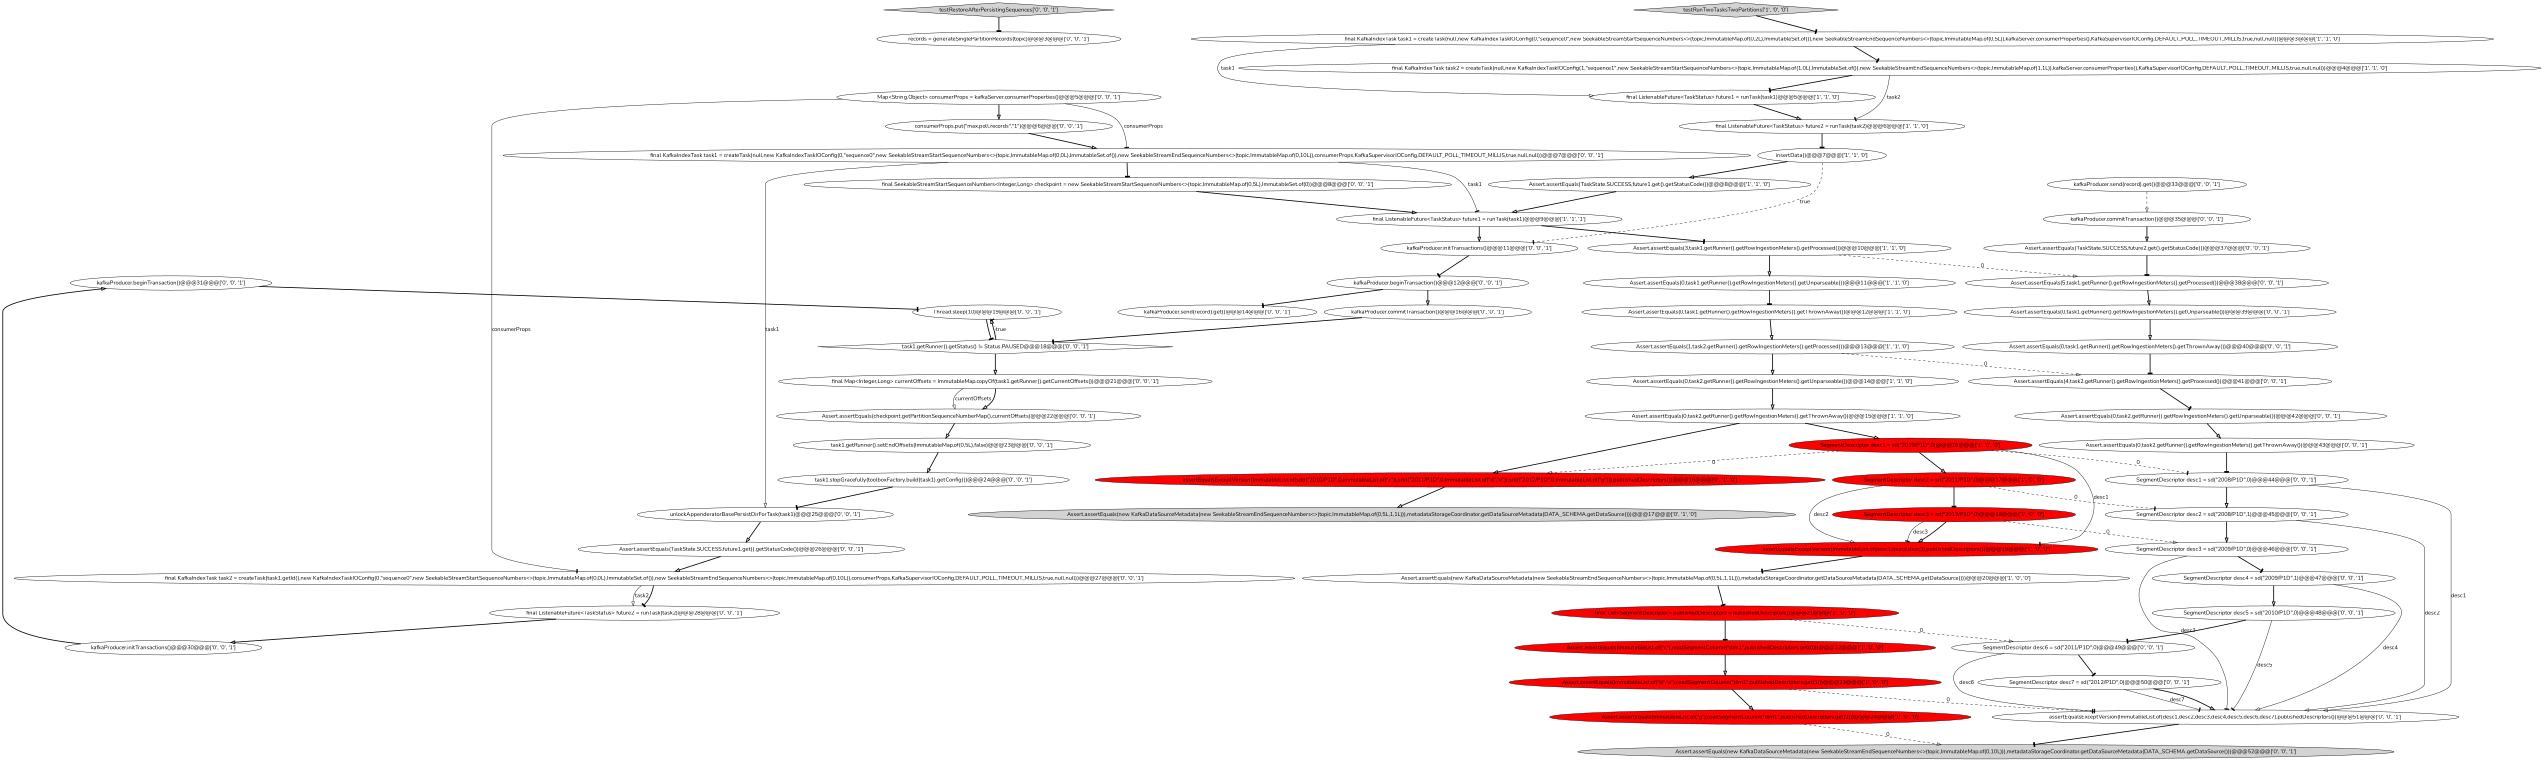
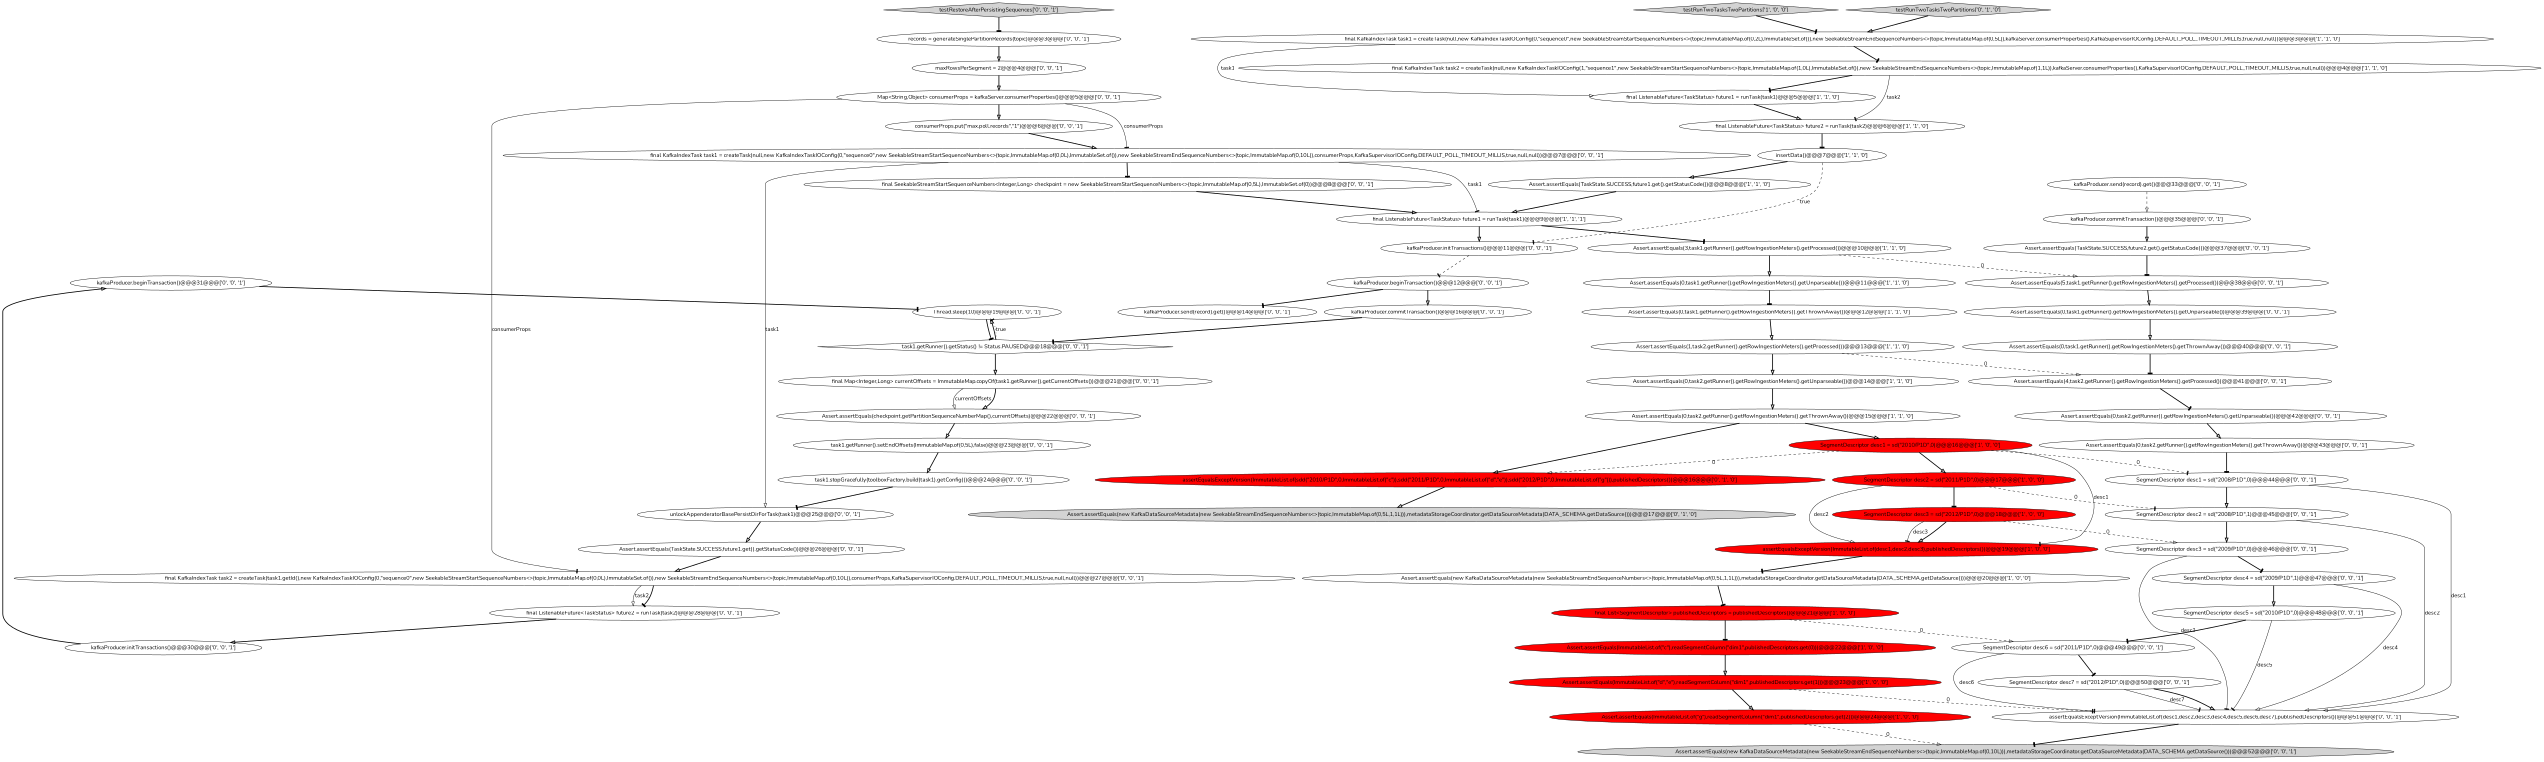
node "testRunTwoTasksTwoPartitions['0', '1', '0']": added
node "maxRowsPerSegment = 2@@@4@@@['0', '0', '1']": added
edge "kafkaProducer.initTransactions()@@@11@@@['0', '0', '1']" -> "kafkaProducer.beginTransaction()@@@12@@@['0', '0', '1']": style bold -> dashed
